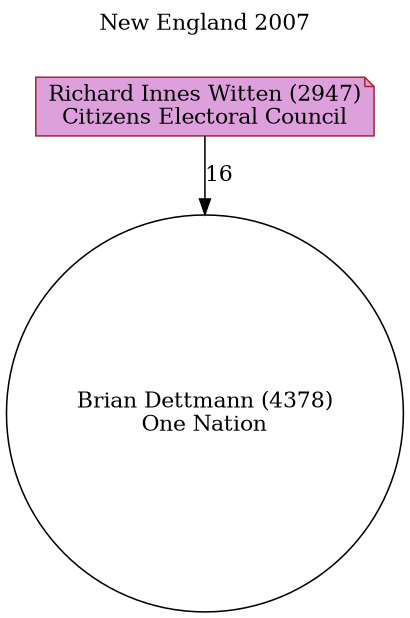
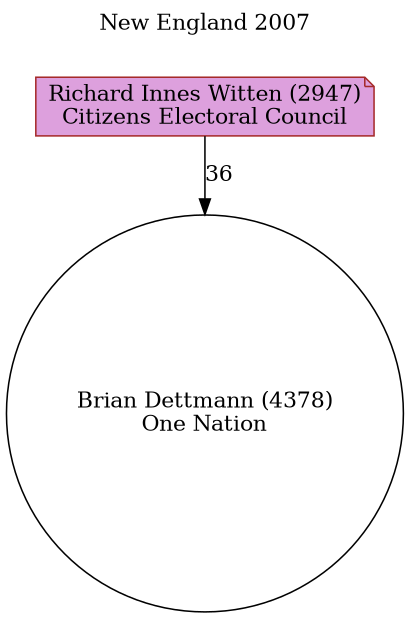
edge "Richard Innes Witten (2947) Citizens Electoral Council" -> "Brian Dettmann (4378) One Nation": label "16" -> "36"
